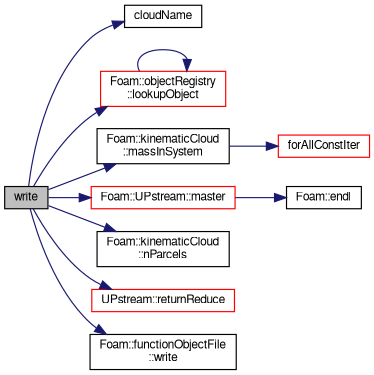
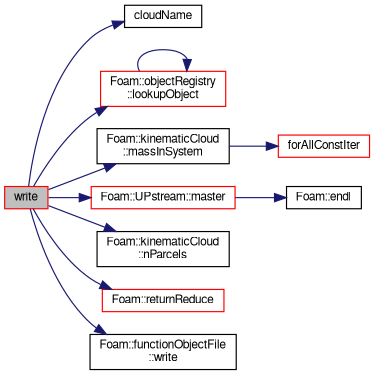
node "write": color black -> red
node "UPstream::returnReduce": label "UPstream::returnReduce" -> "Foam::returnReduce"
